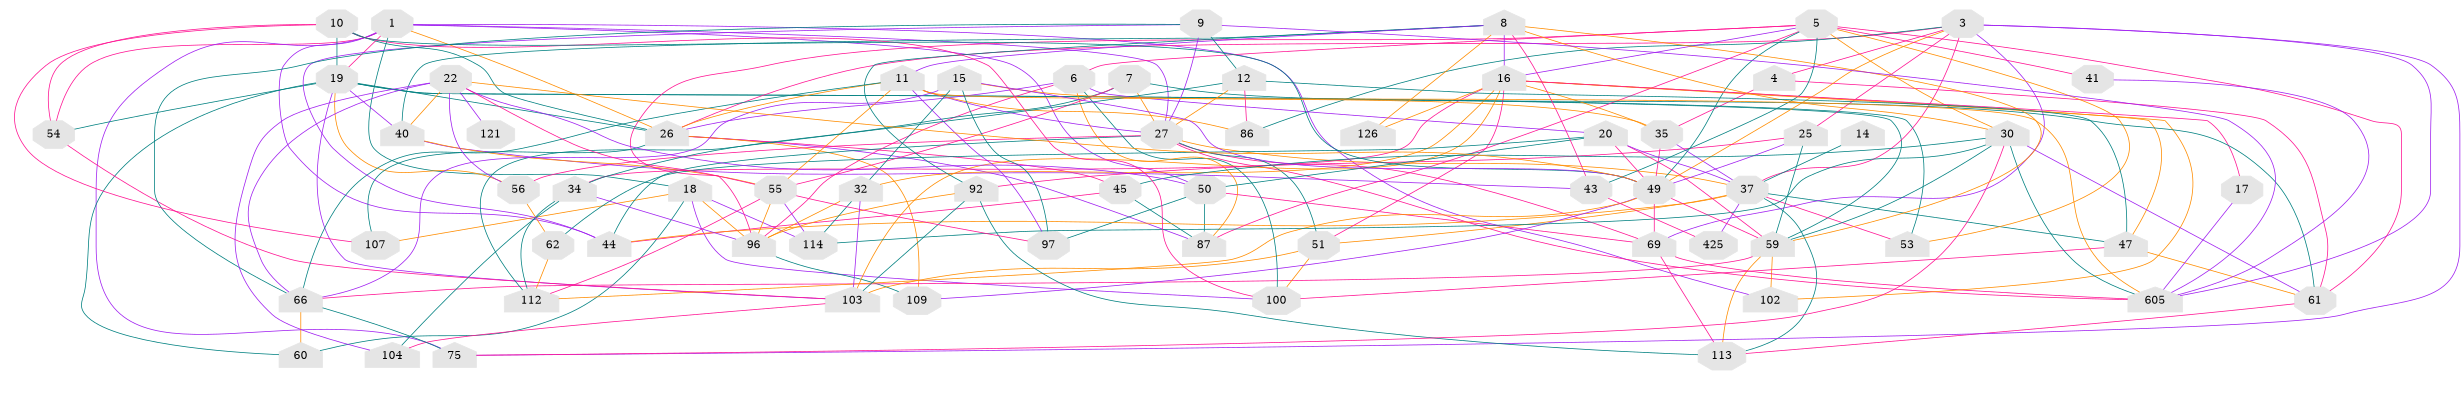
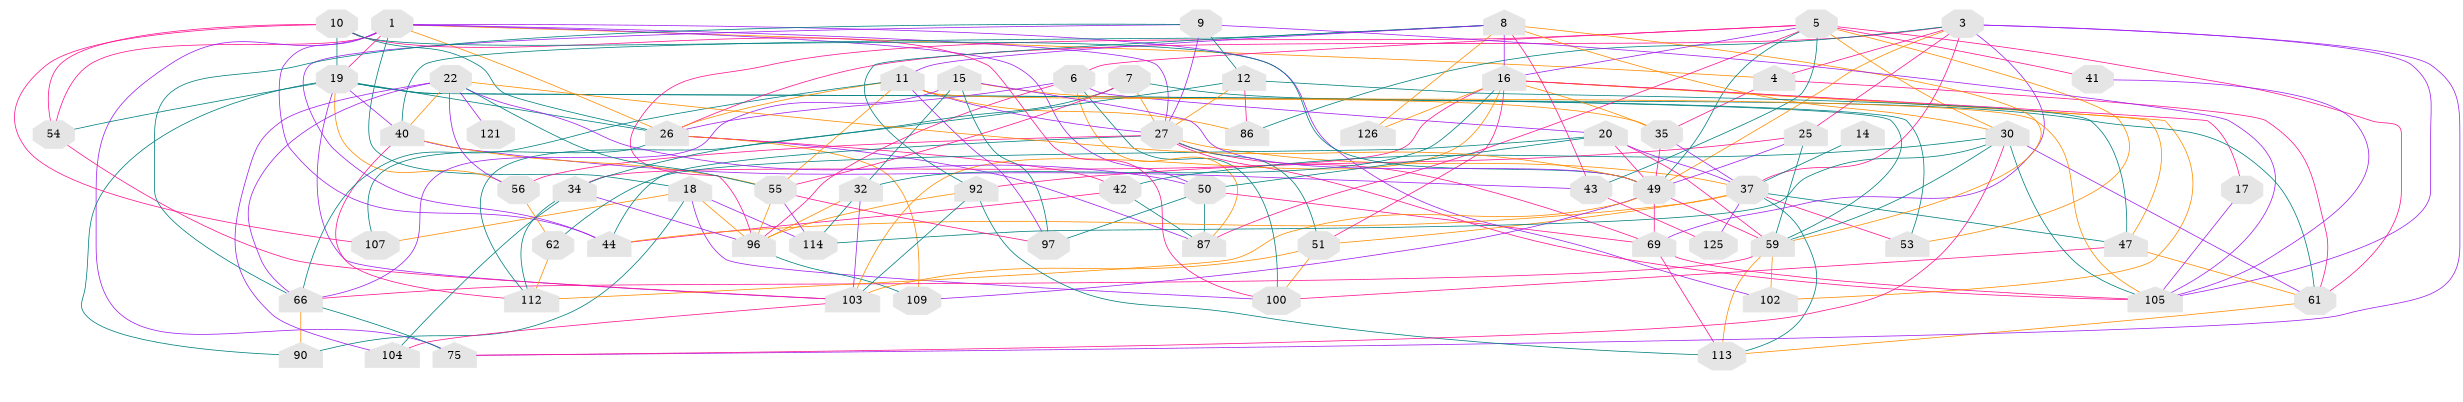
edge "1" -- "4": added
edge "22" -- "55": color deeppink -> teal
edge "16" -- "32": color darkorange -> teal
node "45": label "45" -> "42"
node "425": label "425" -> "125"
edge "55" -- "112": now "40" -- "112"
node "605": label "605" -> "105"
edge "61" -- "113": color deeppink -> darkorange
node "60": label "60" -> "90"
